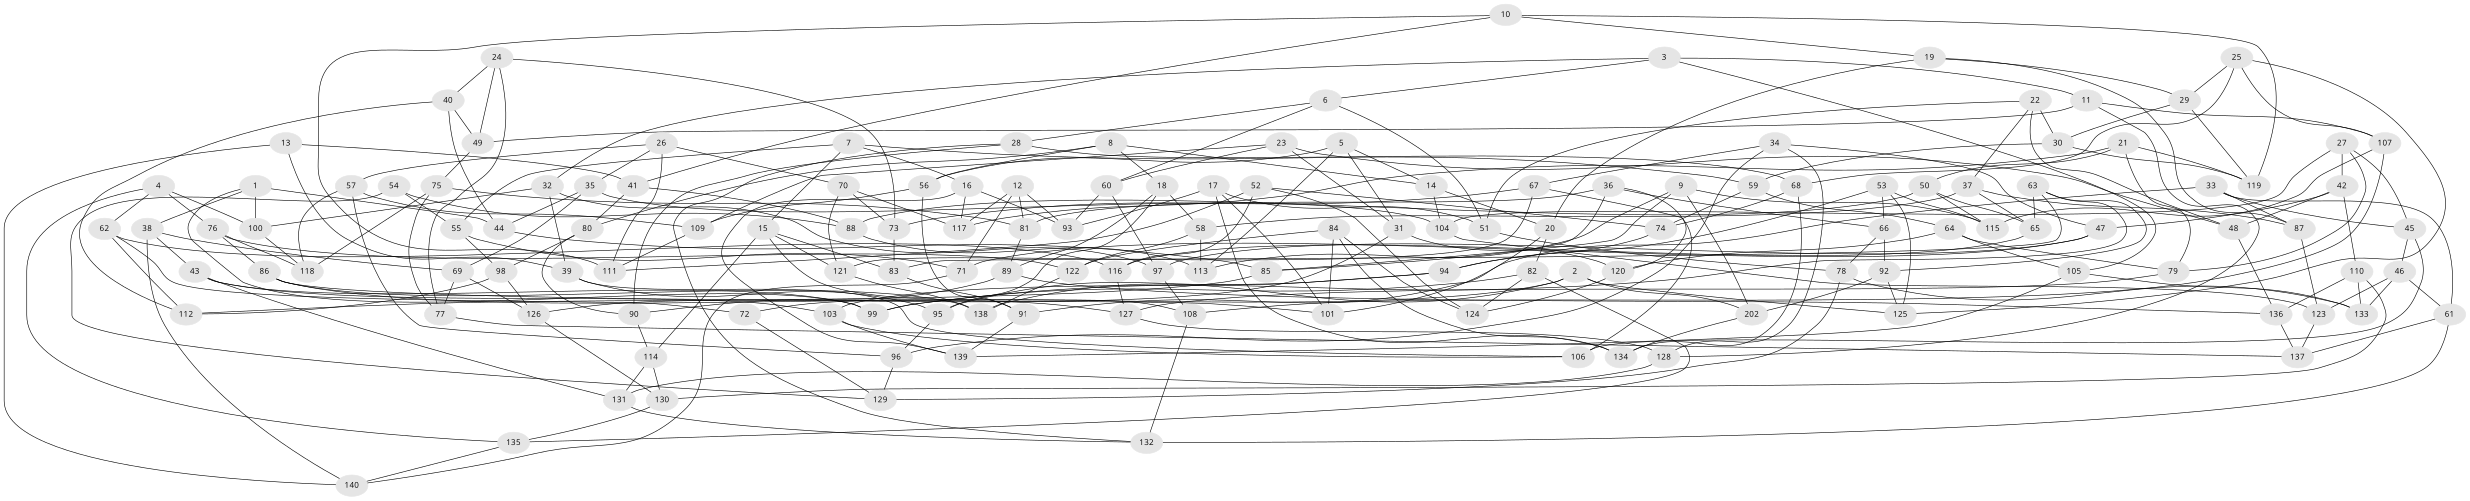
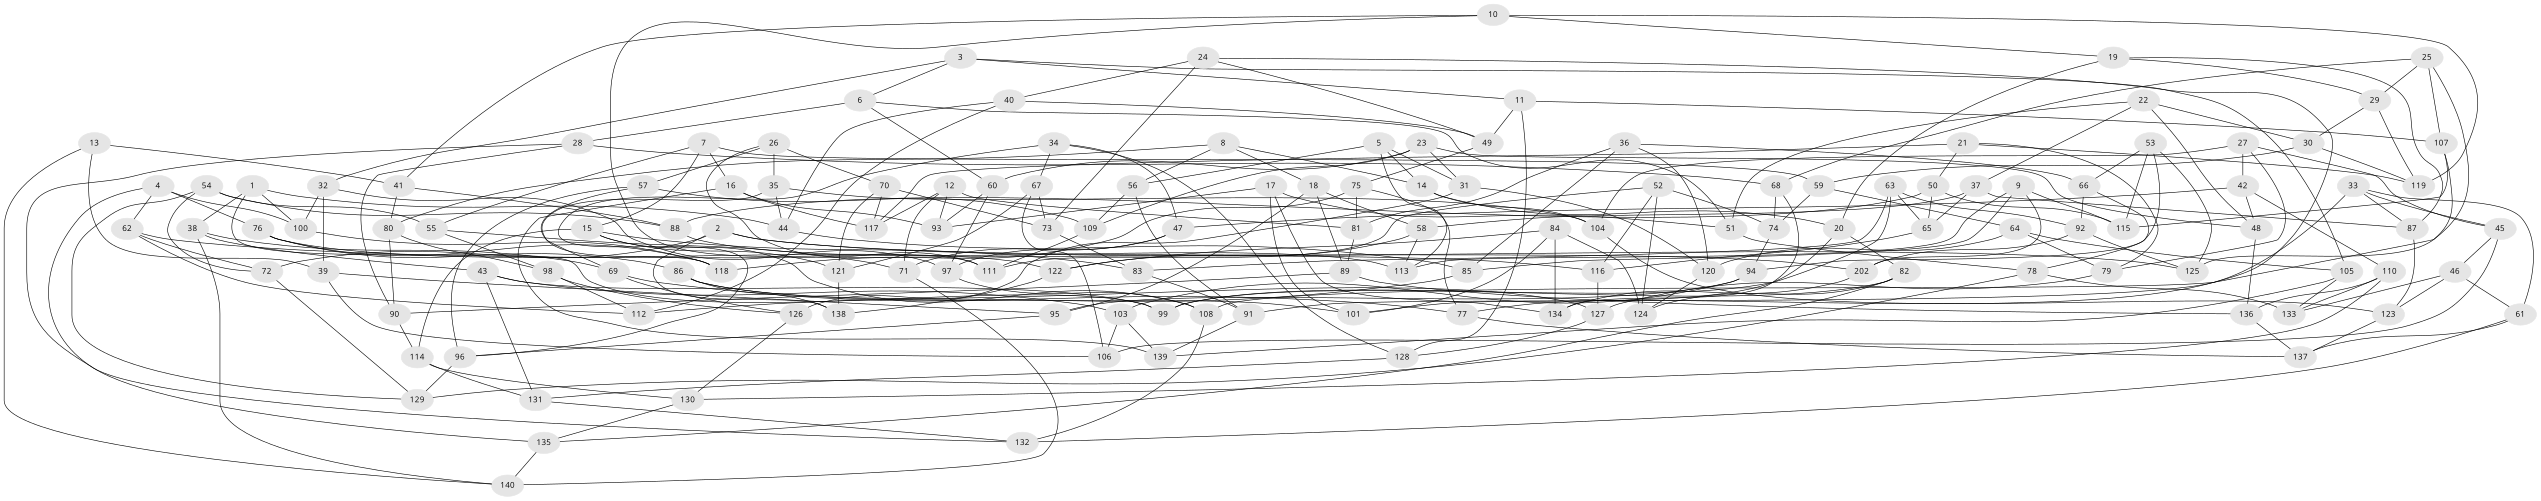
edge "54" -- "72": added
